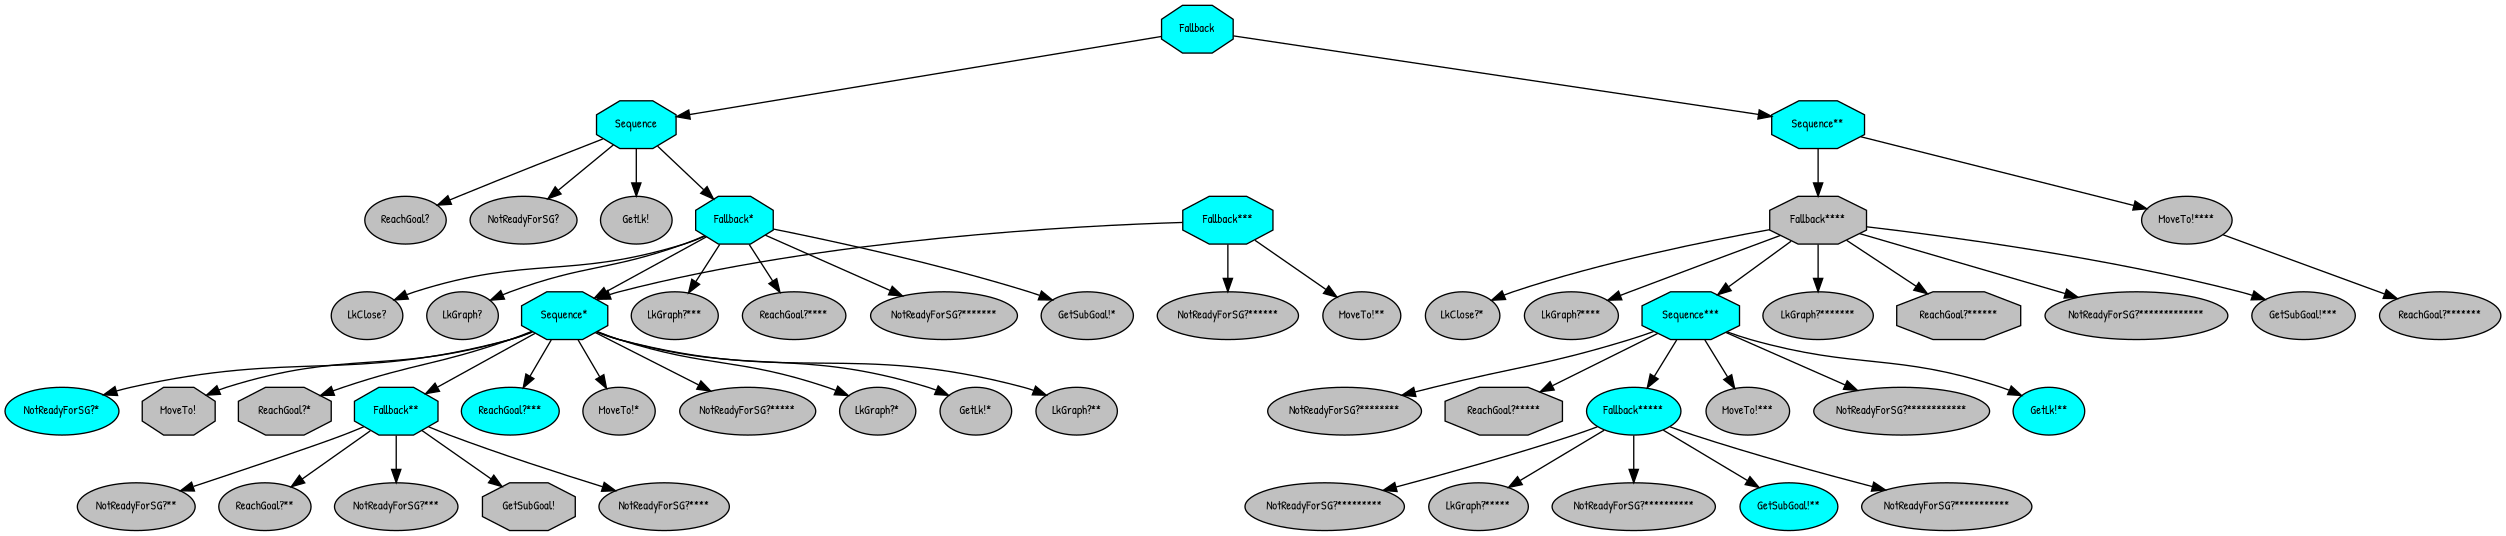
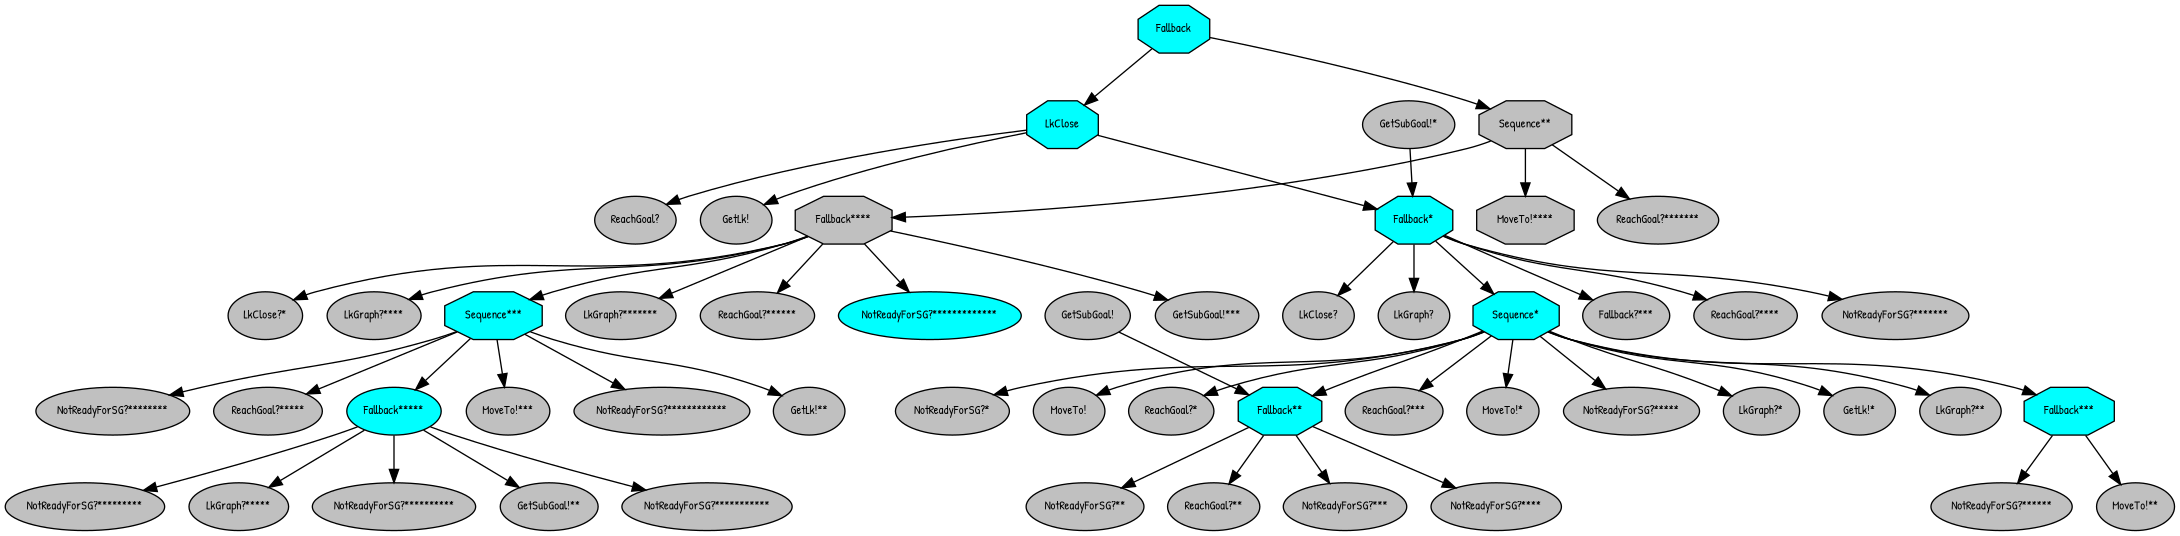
node "Sequence": label "Sequence" -> "LkClose"
node "Sequence**": fillcolor cyan -> gray
node "NotReadyForSG?": removed
node "MoveTo!****": shape ellipse -> octagon
edge "Fallback***" -> "Sequence*": reversed
edge "Fallback*" -> "GetSubGoal!*": reversed
edge "MoveTo!****" -> "ReachGoal?*******": now "Sequence**" -> "ReachGoal?*******"
node "LkGraph?***": label "LkGraph?***" -> "Fallback?***"
node "ReachGoal?******": shape octagon -> ellipse
node "NotReadyForSG?*************": fillcolor gray -> cyan
node "NotReadyForSG?*": fillcolor cyan -> gray
node "MoveTo!": shape octagon -> ellipse
node "ReachGoal?*": shape octagon -> ellipse
node "ReachGoal?***": fillcolor cyan -> gray
node "ReachGoal?*****": shape octagon -> ellipse
node "GetLk!**": fillcolor cyan -> gray
edge "Fallback**" -> "GetSubGoal!": reversed
node "GetSubGoal!": shape octagon -> ellipse
node "GetSubGoal!**": fillcolor cyan -> gray
